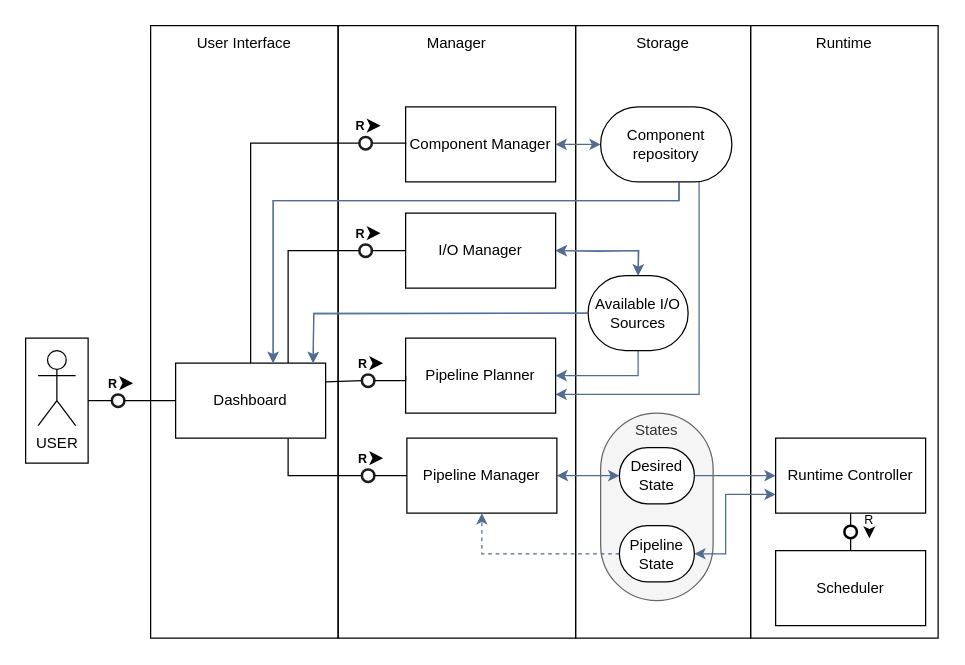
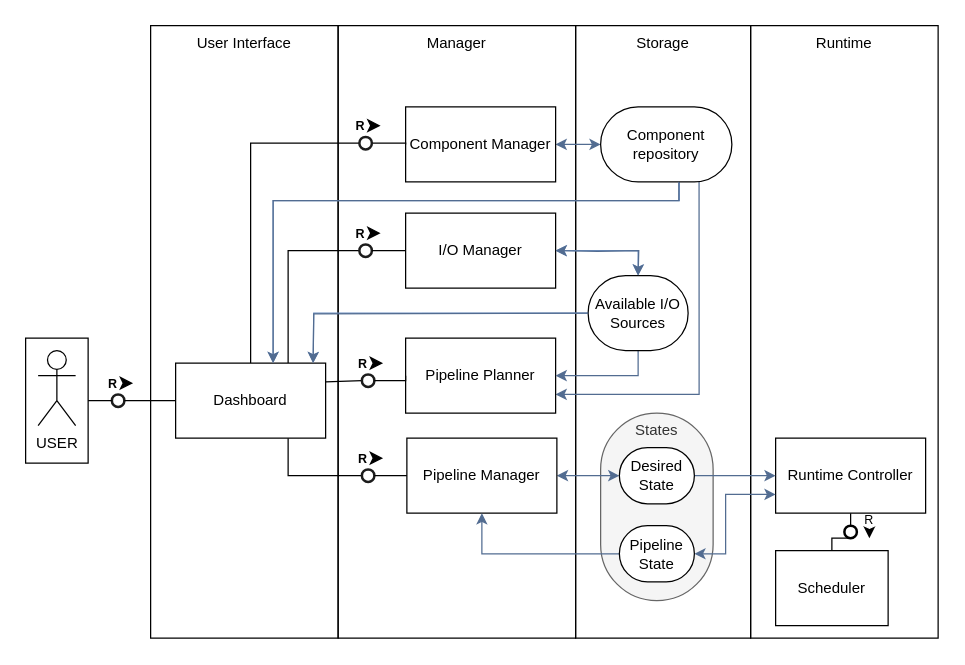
edge "Pipeline State" -> "Pipeline Manager": style dashed -> solid
node "Scheduler": size 150x75 -> 113x75
